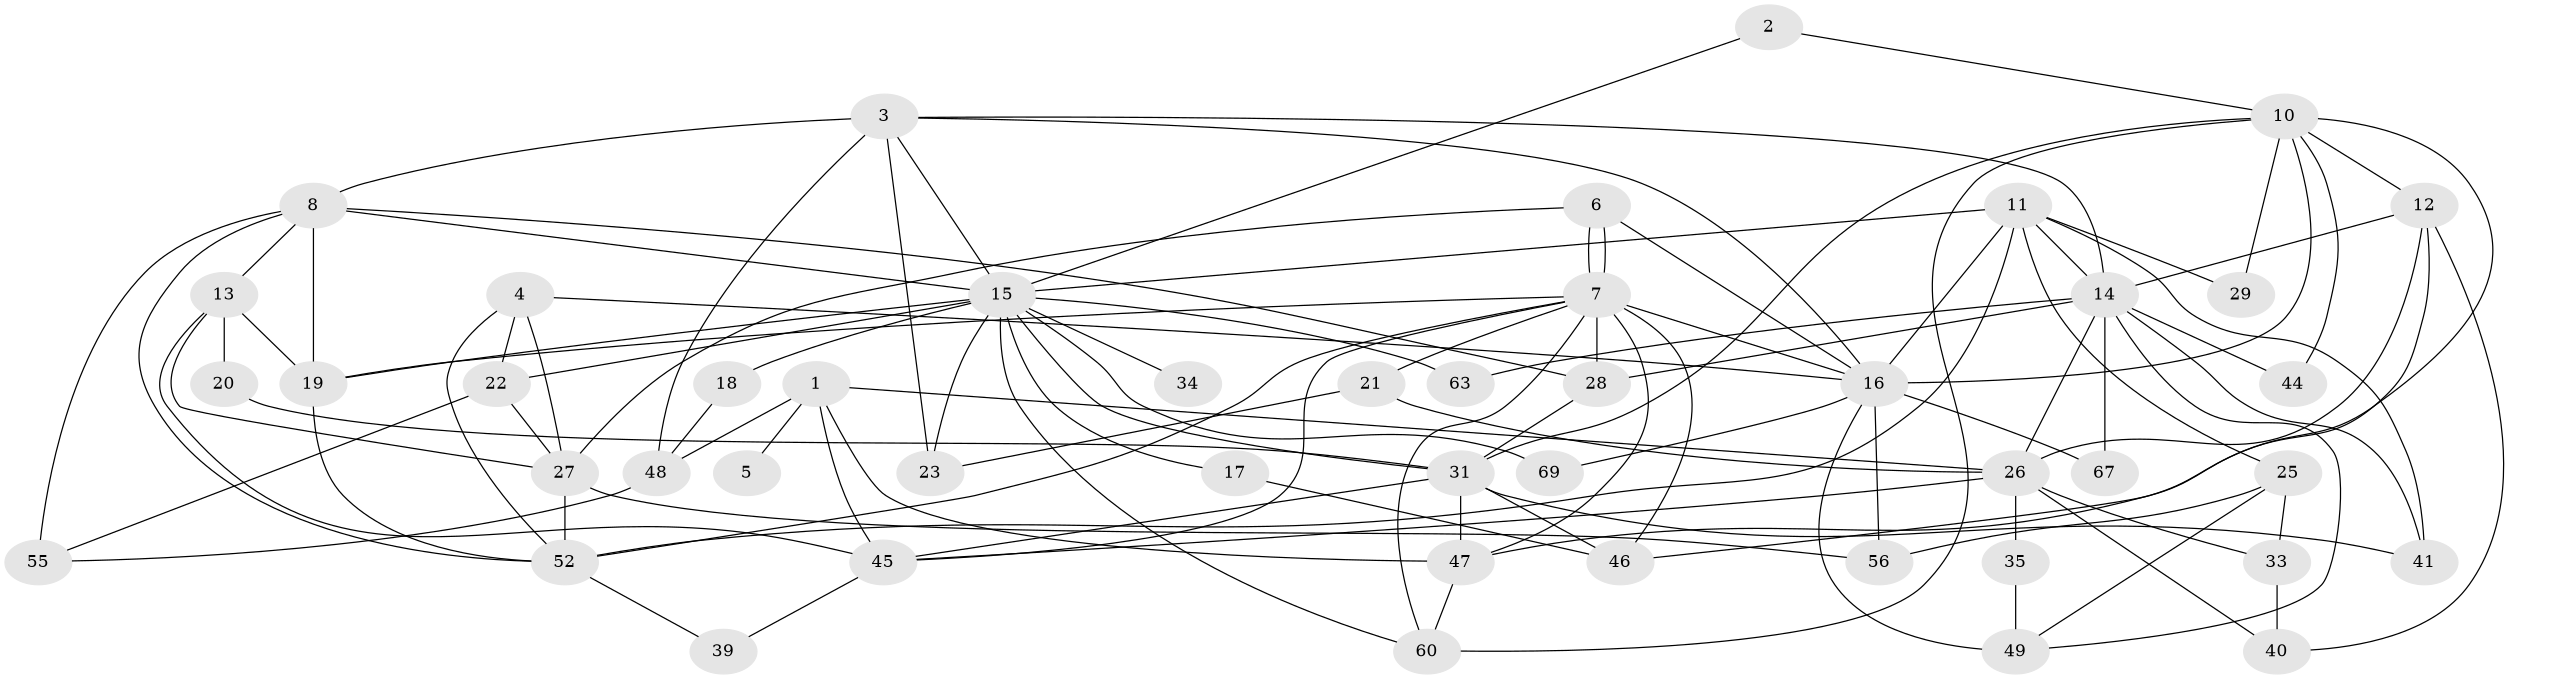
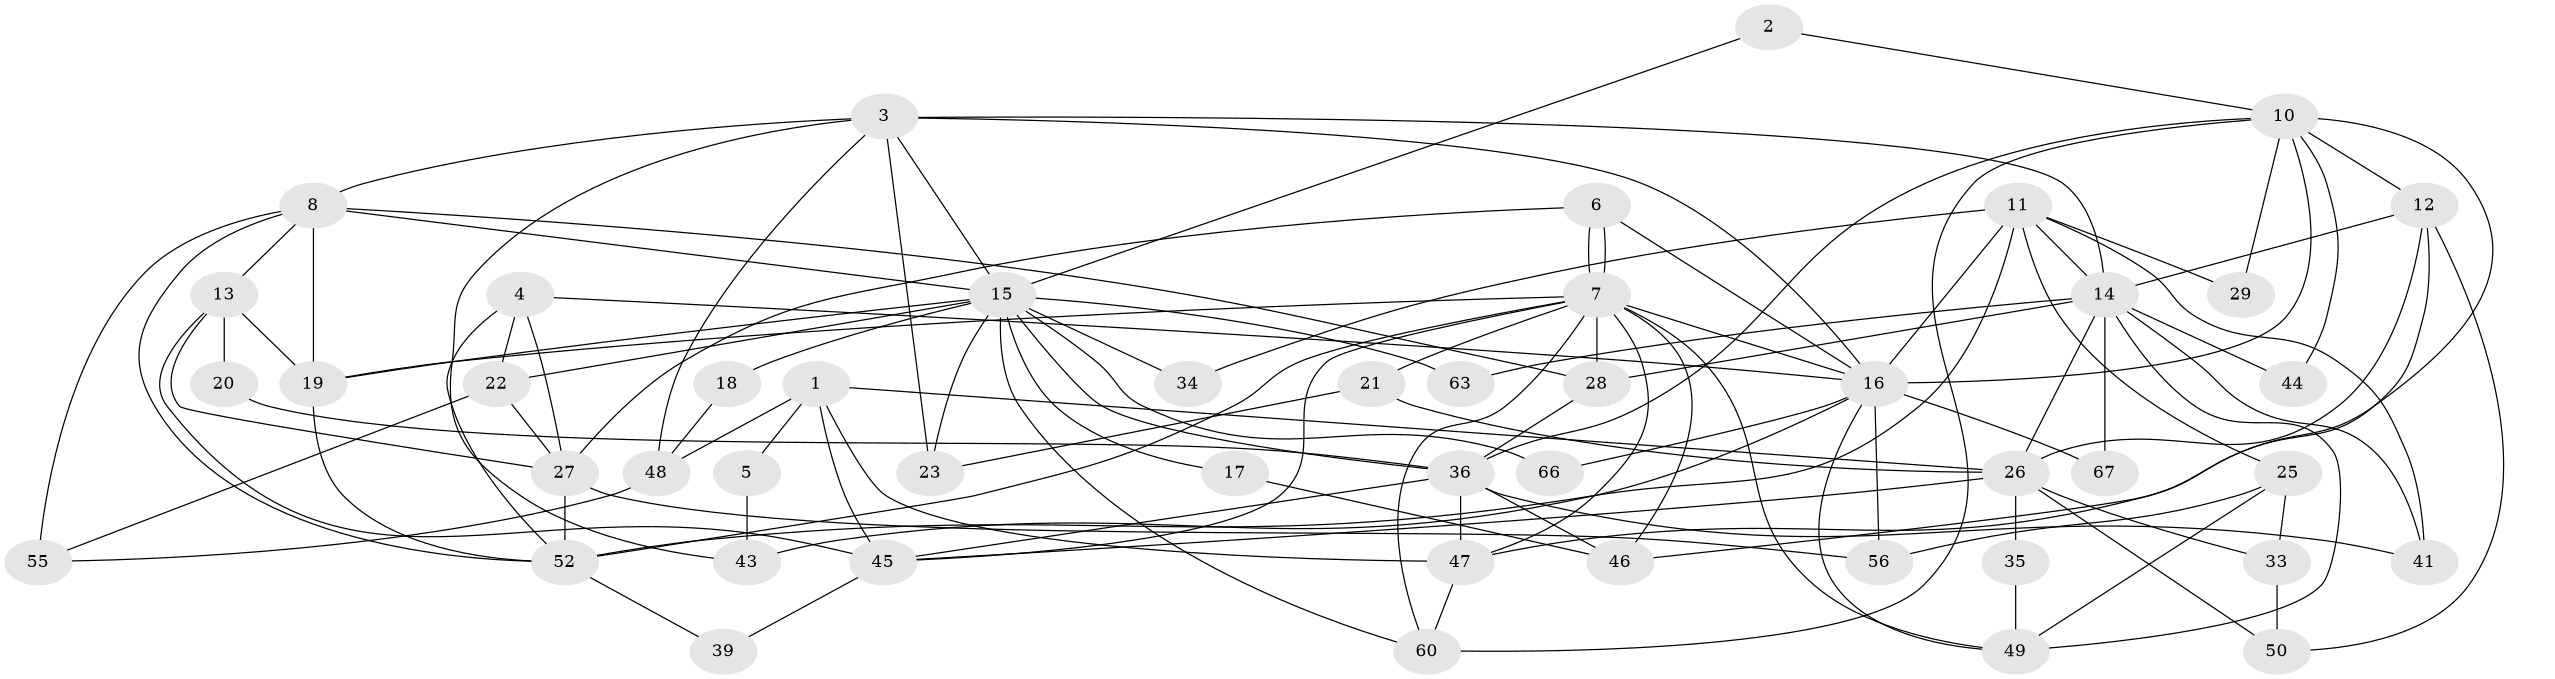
edge "11" -- "15": now "11" -- "34"
node "31": label "31" -> "36"
node "69": label "69" -> "66"
edge "7" -- "49": added
node "43": added
node "40": label "40" -> "50"
